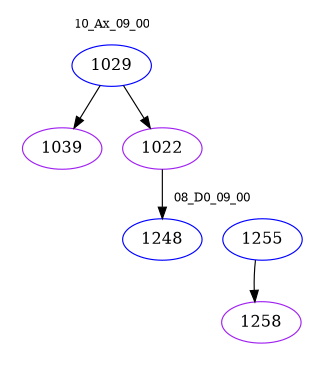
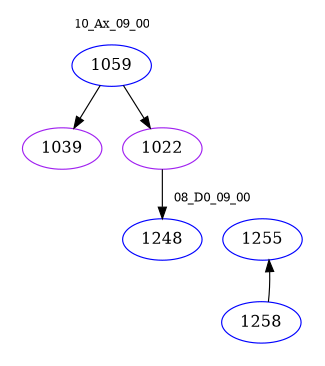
node "1029": label "1029" -> "1059"
edge "1255" -> "1258": reversed
node "1258": color purple -> blue
